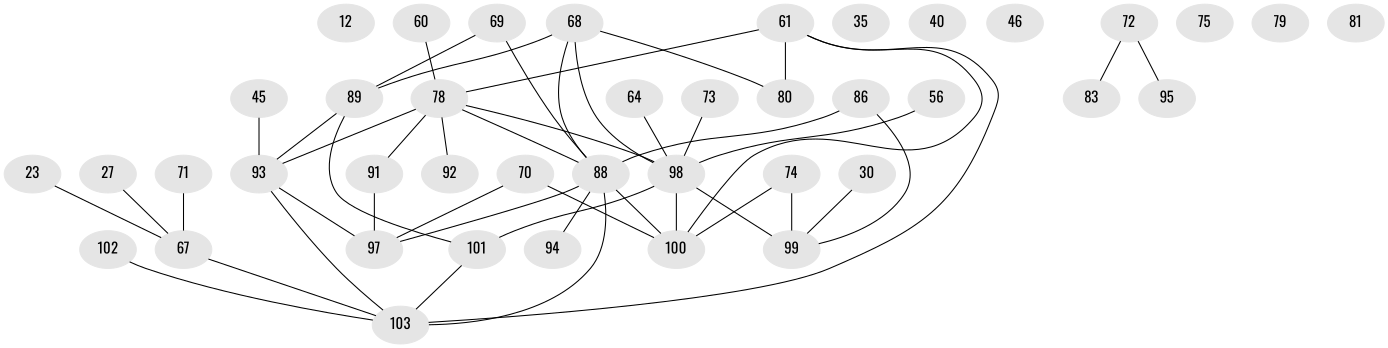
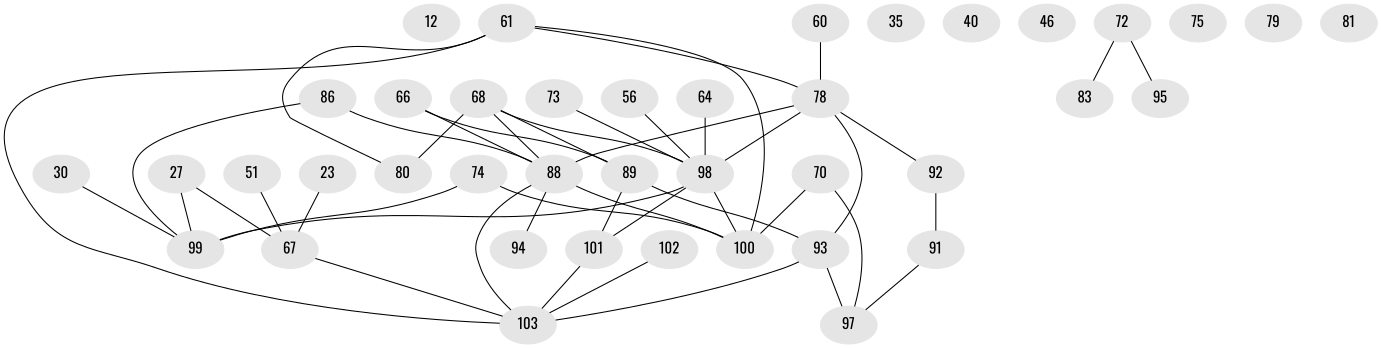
node "69": label "69" -> "66"
node "45": removed
edge "78" -- "91": now "92" -- "91"
node "71": label "71" -> "51"
edge "27" -- "99": added
edge "88" -- "97": removed
